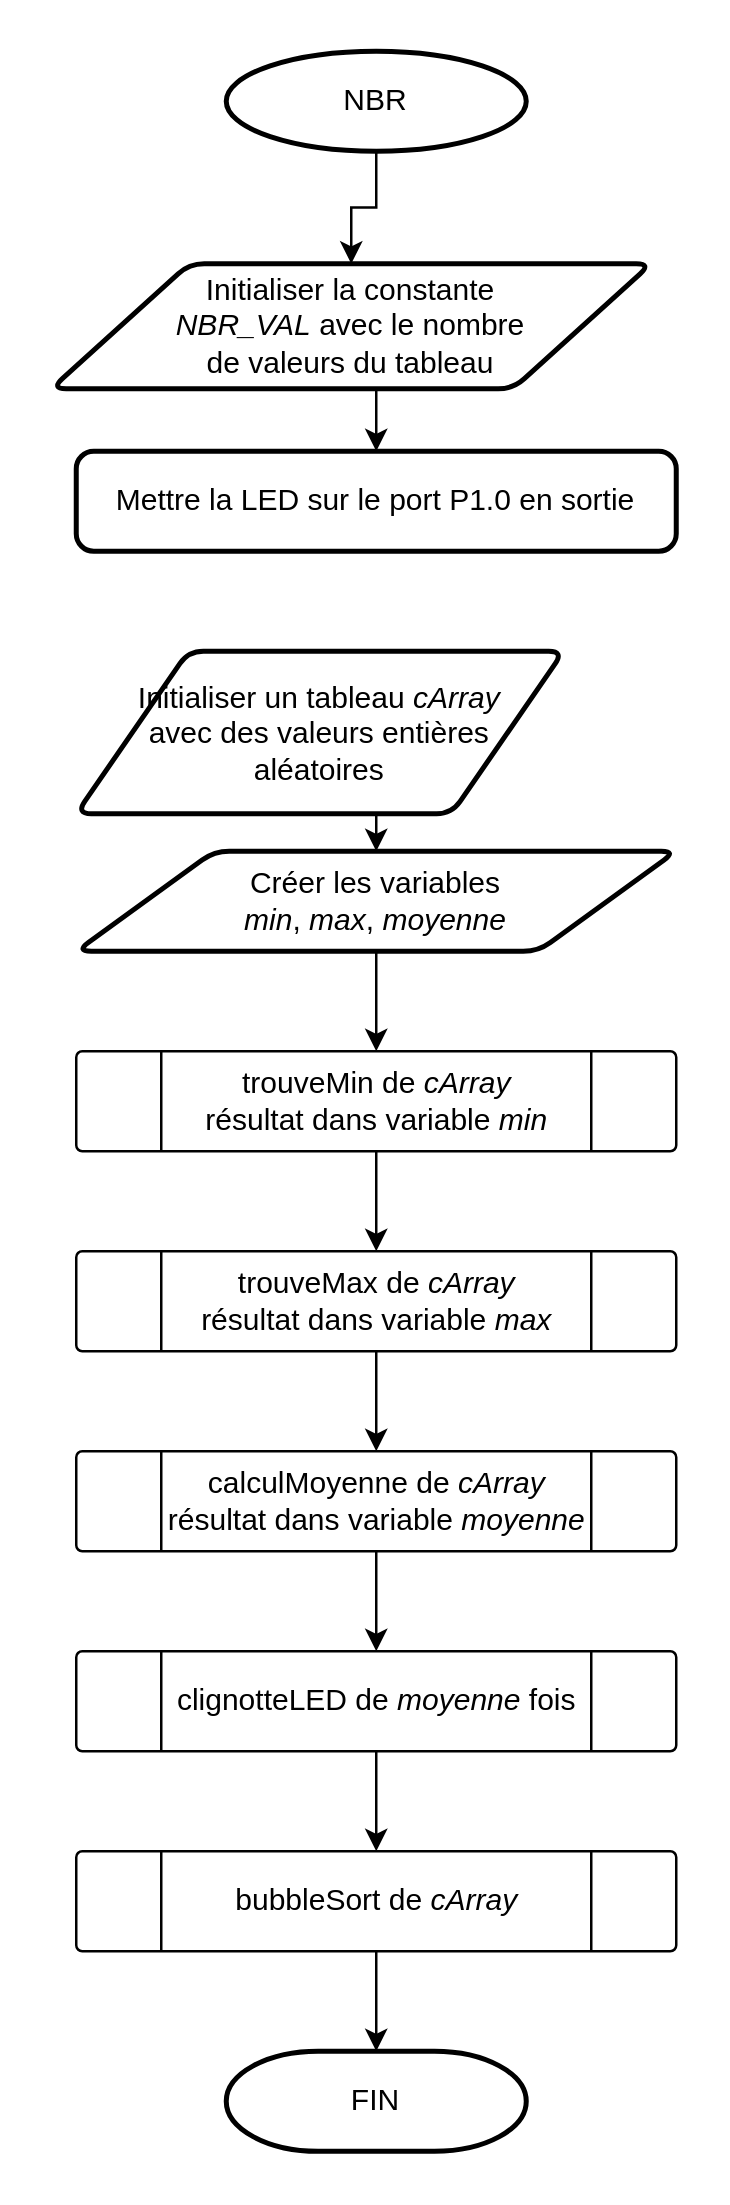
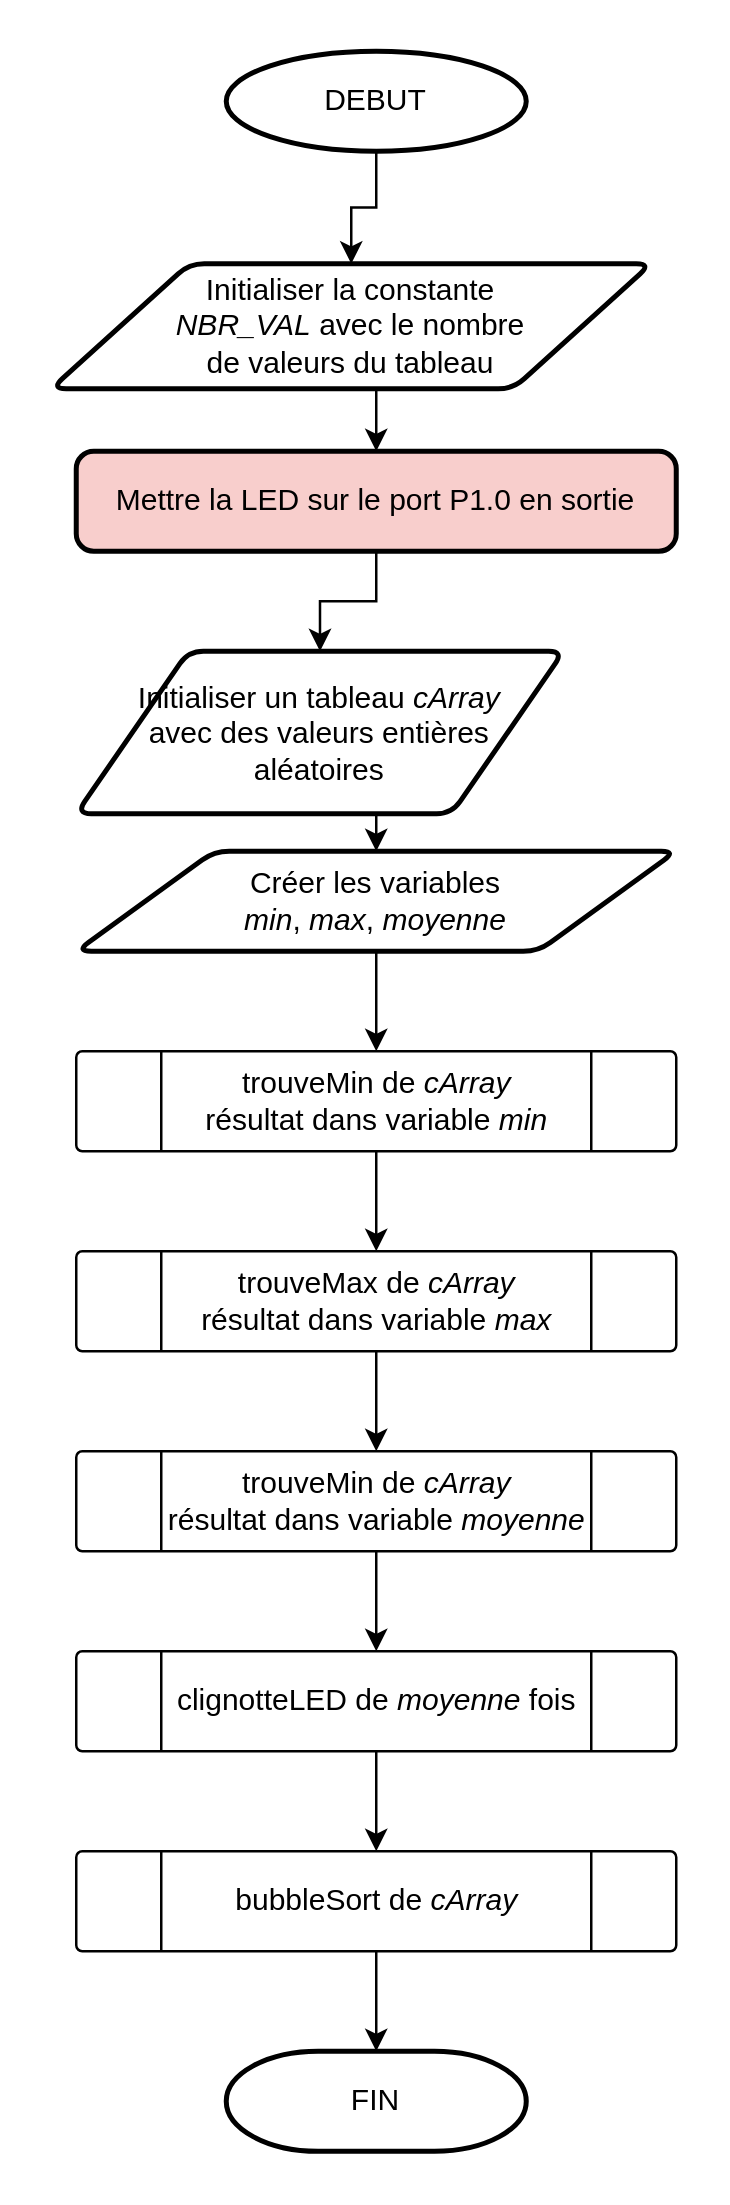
node "NBR": label "NBR" -> "DEBUT"
node "Mettre la LED sur le port P1.0 en sortie": fillcolor #ffffff -> #f8cecc
edge "Mettre la LED sur le port P1.0 en sortie" -> "Initialiser un tableau cArray avec des valeurs entières aléatoires": added
node "calculMoyenne de cArray résultat dans variable moyenne": label "calculMoyenne de cArray résultat dans variable moyenne" -> "trouveMin de cArray résultat dans variable moyenne"
